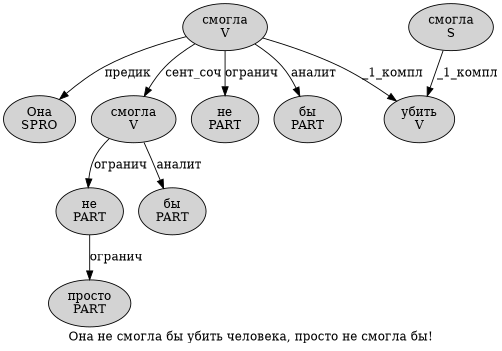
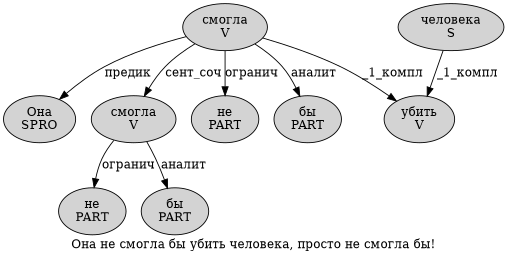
node "смогла S": label "смогла S" -> "человека S"
node "просто PART": removed
